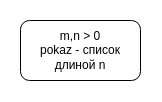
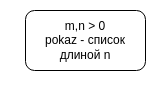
node "m,n > 0 pokaz - список длиной n": moved (81, 51) -> (86, 41)
